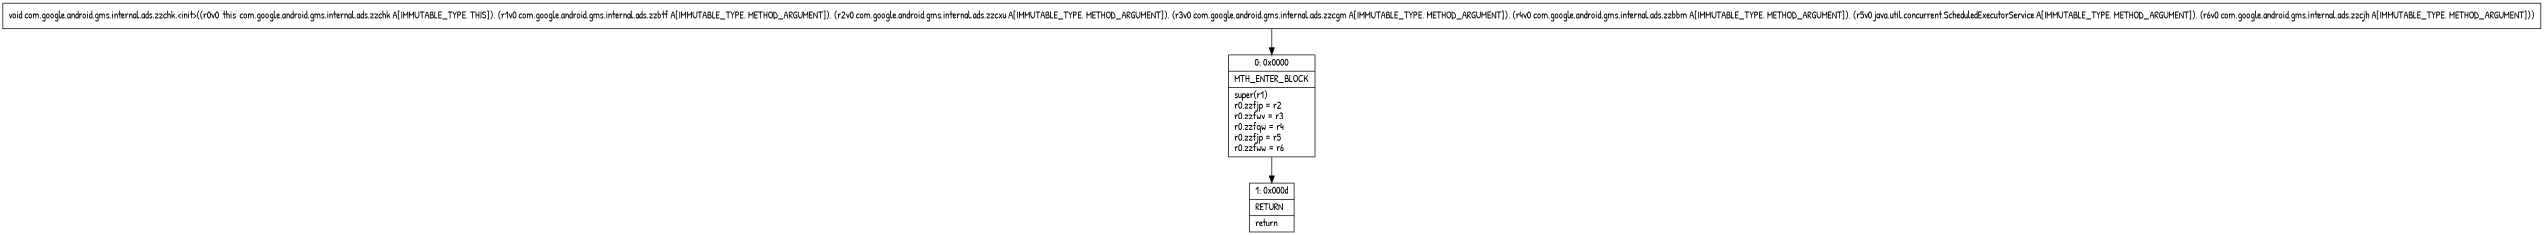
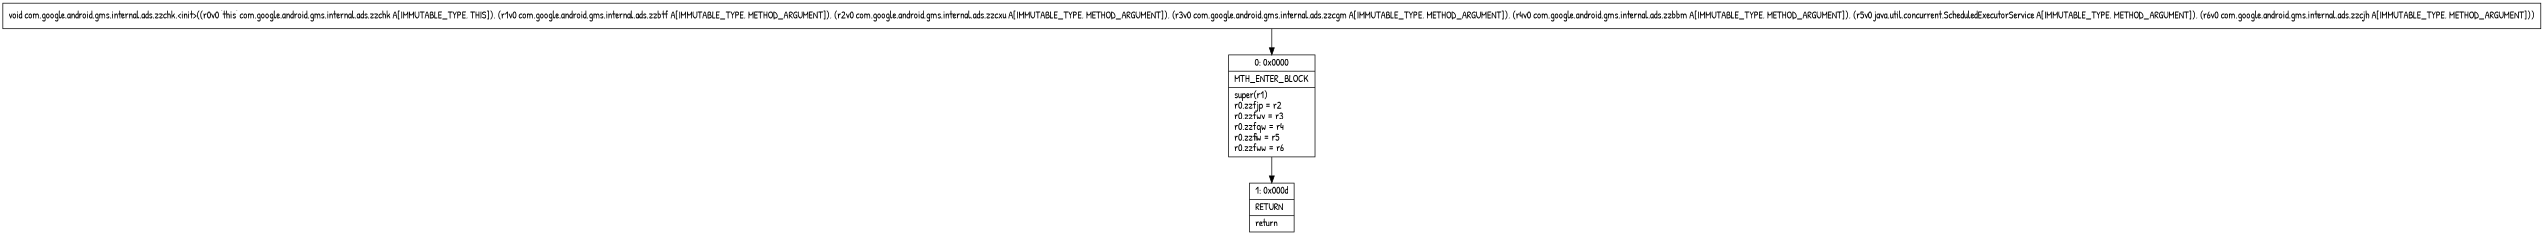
node "0: 0x0000": text "r0.zzfjp = r5" -> "r0.zzfiw = r5"
